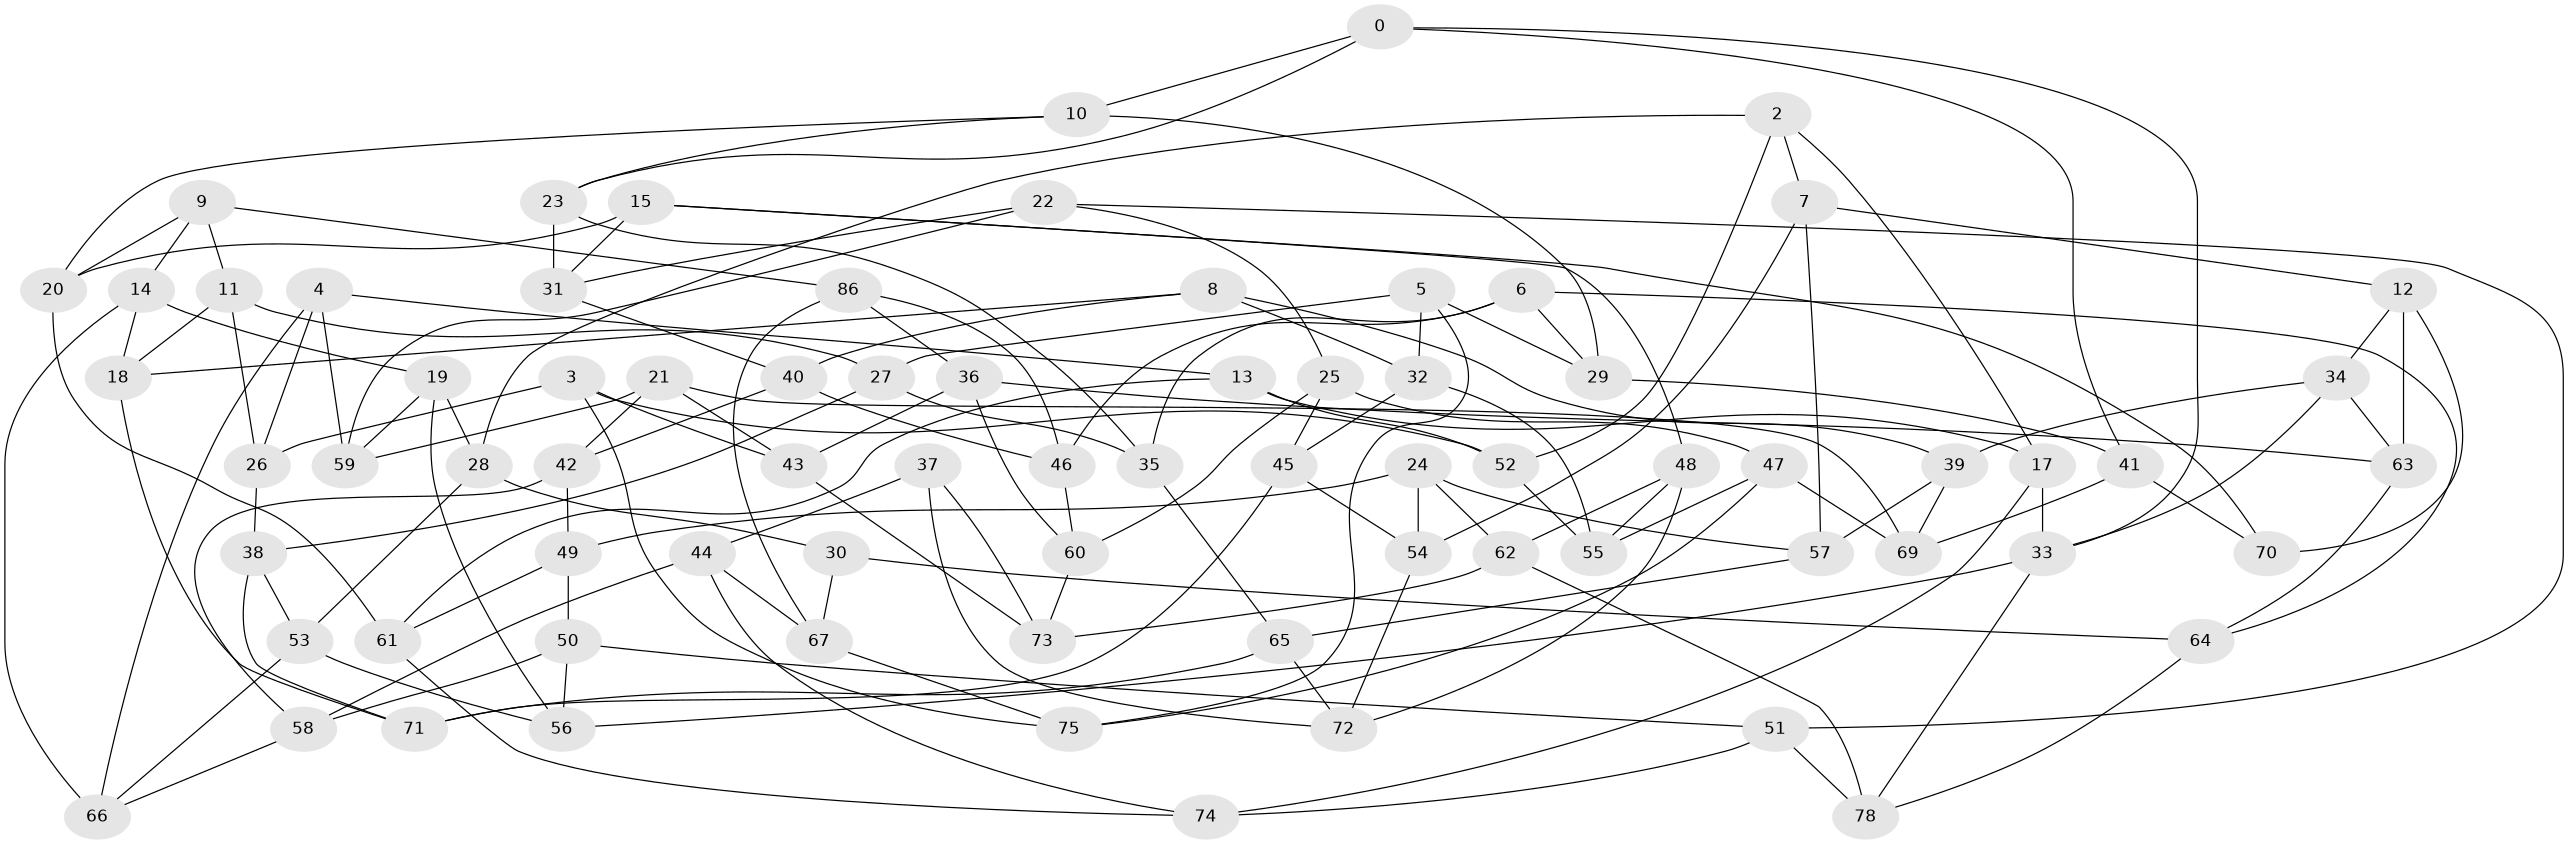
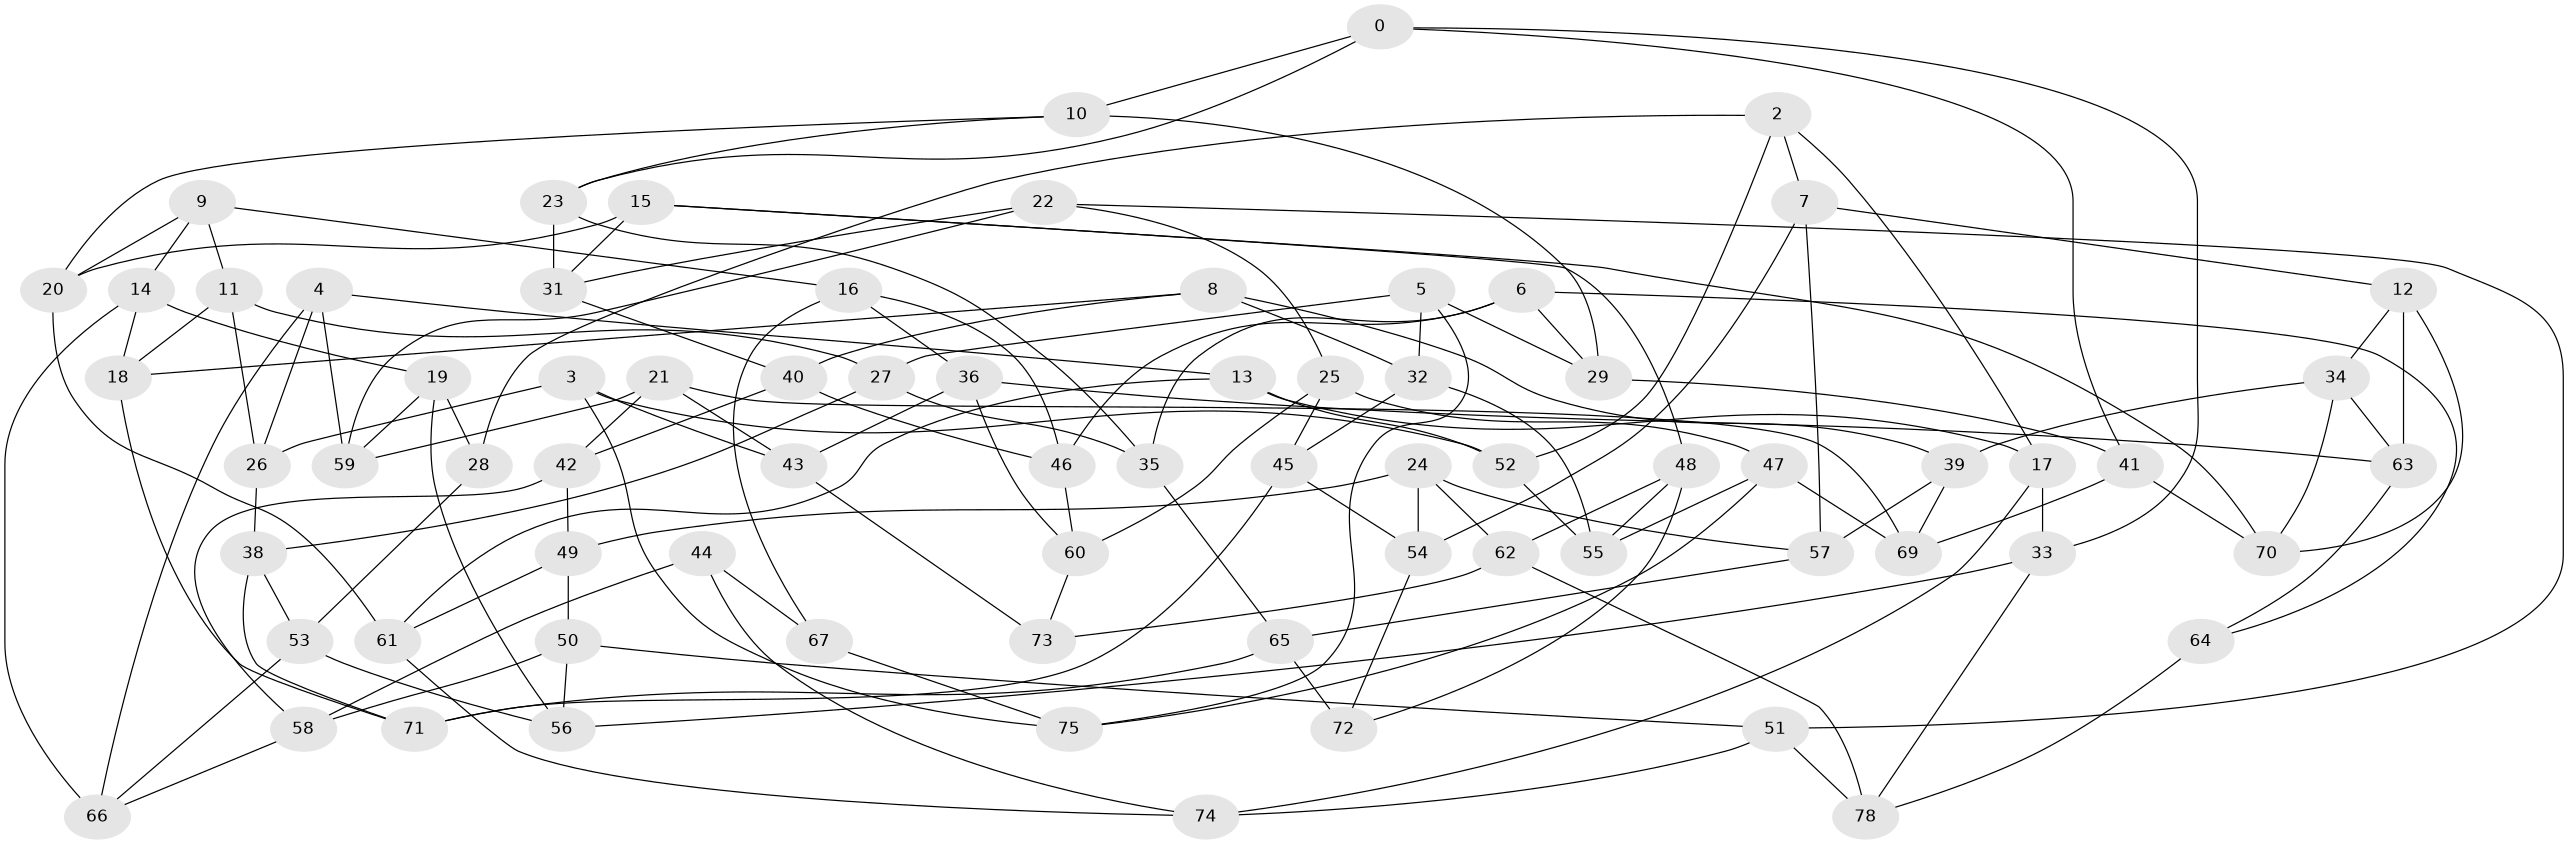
node "86": label "86" -> "16"
node "37": removed
edge "34" -- "33": now "34" -- "70"
node "30": removed
